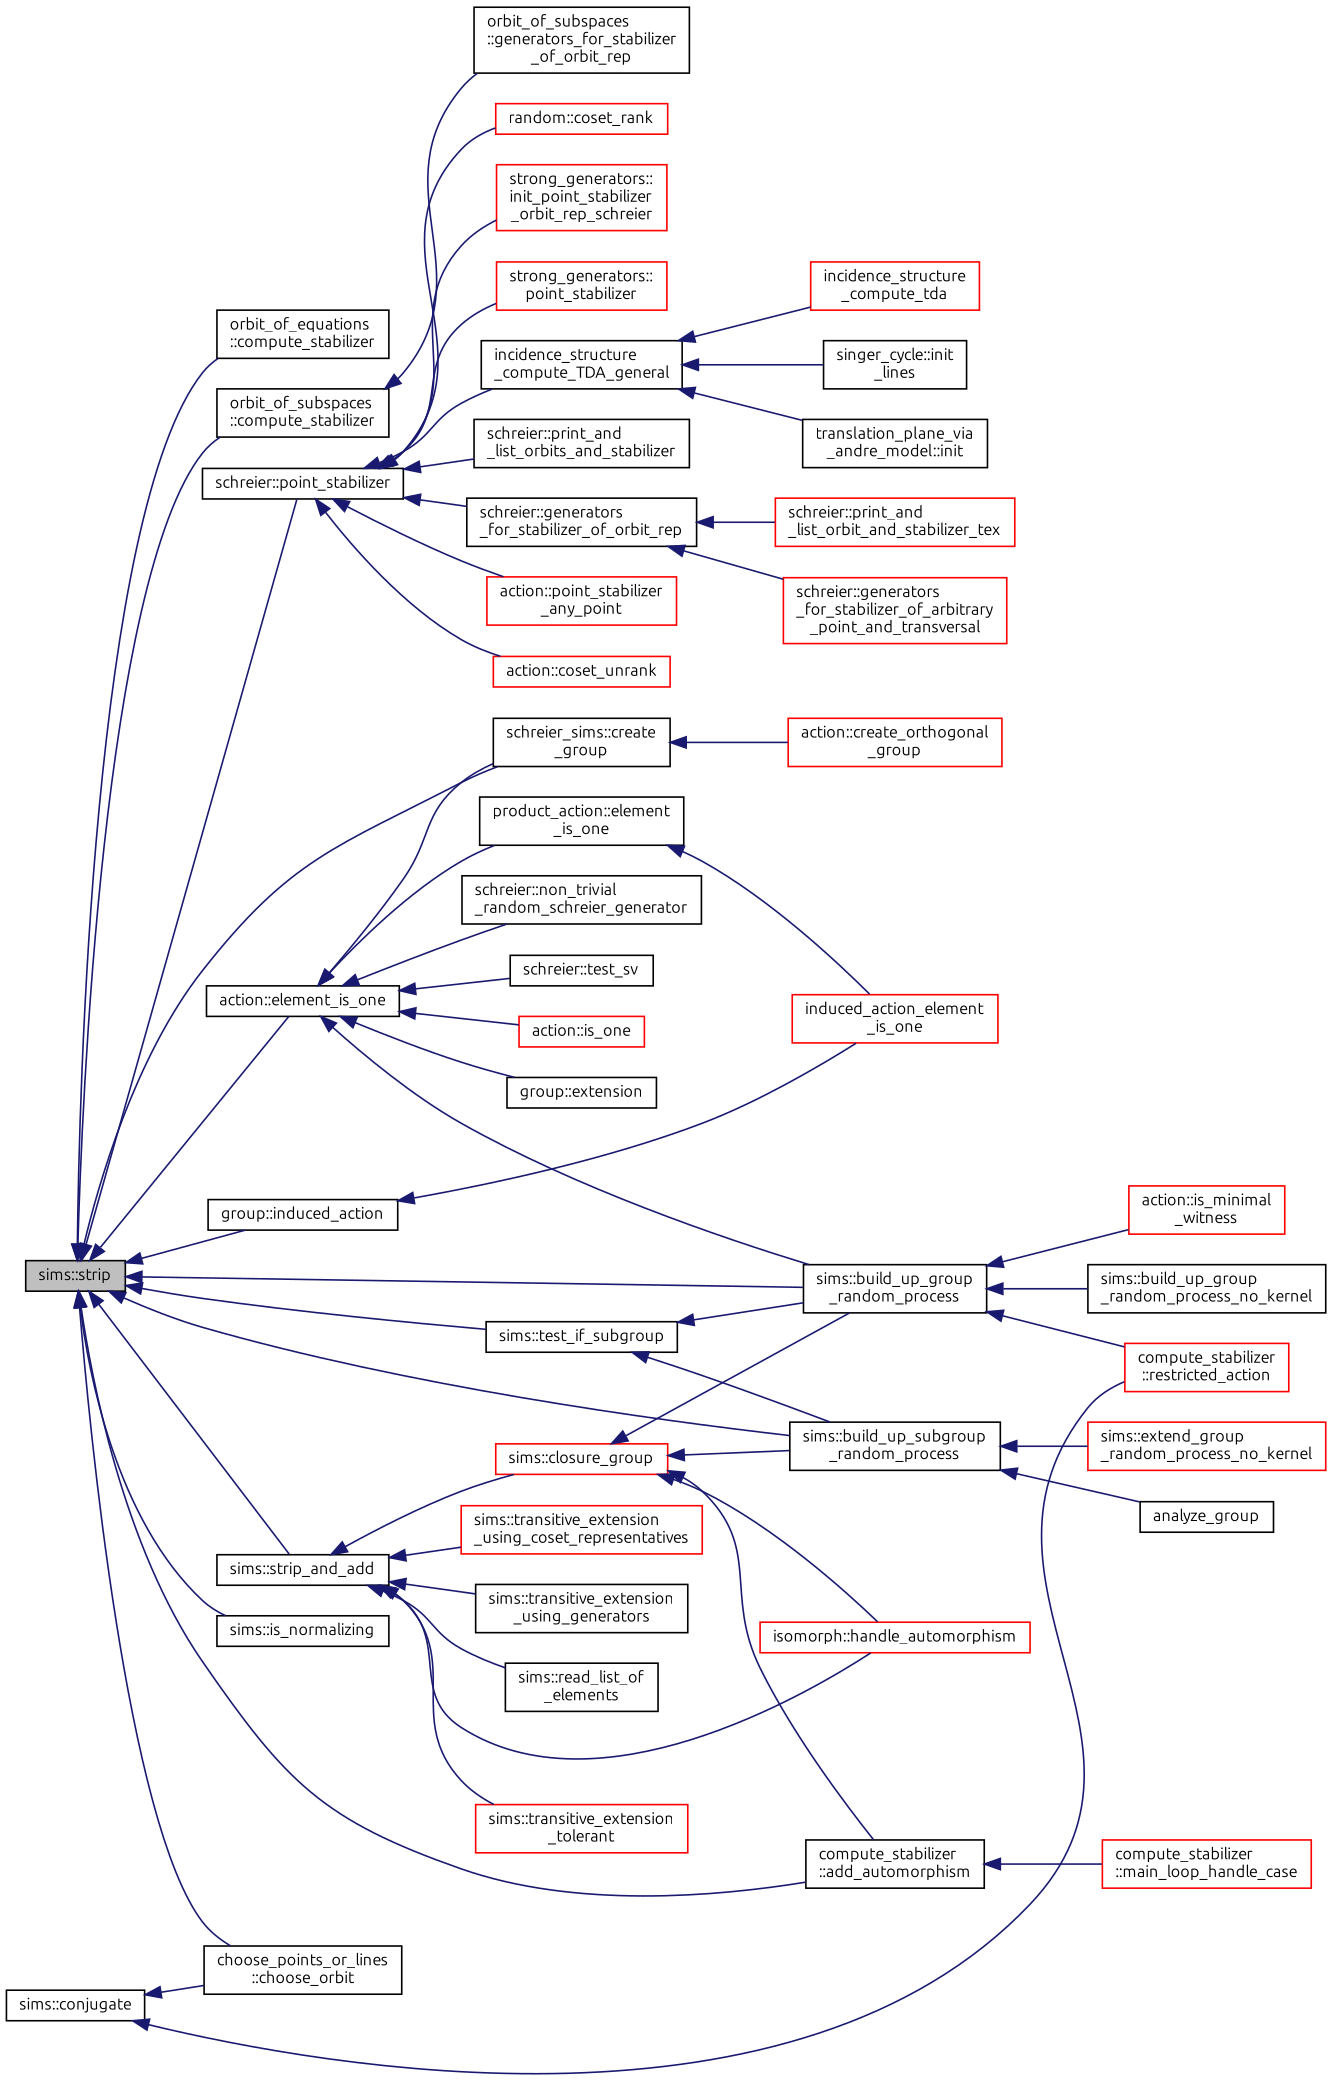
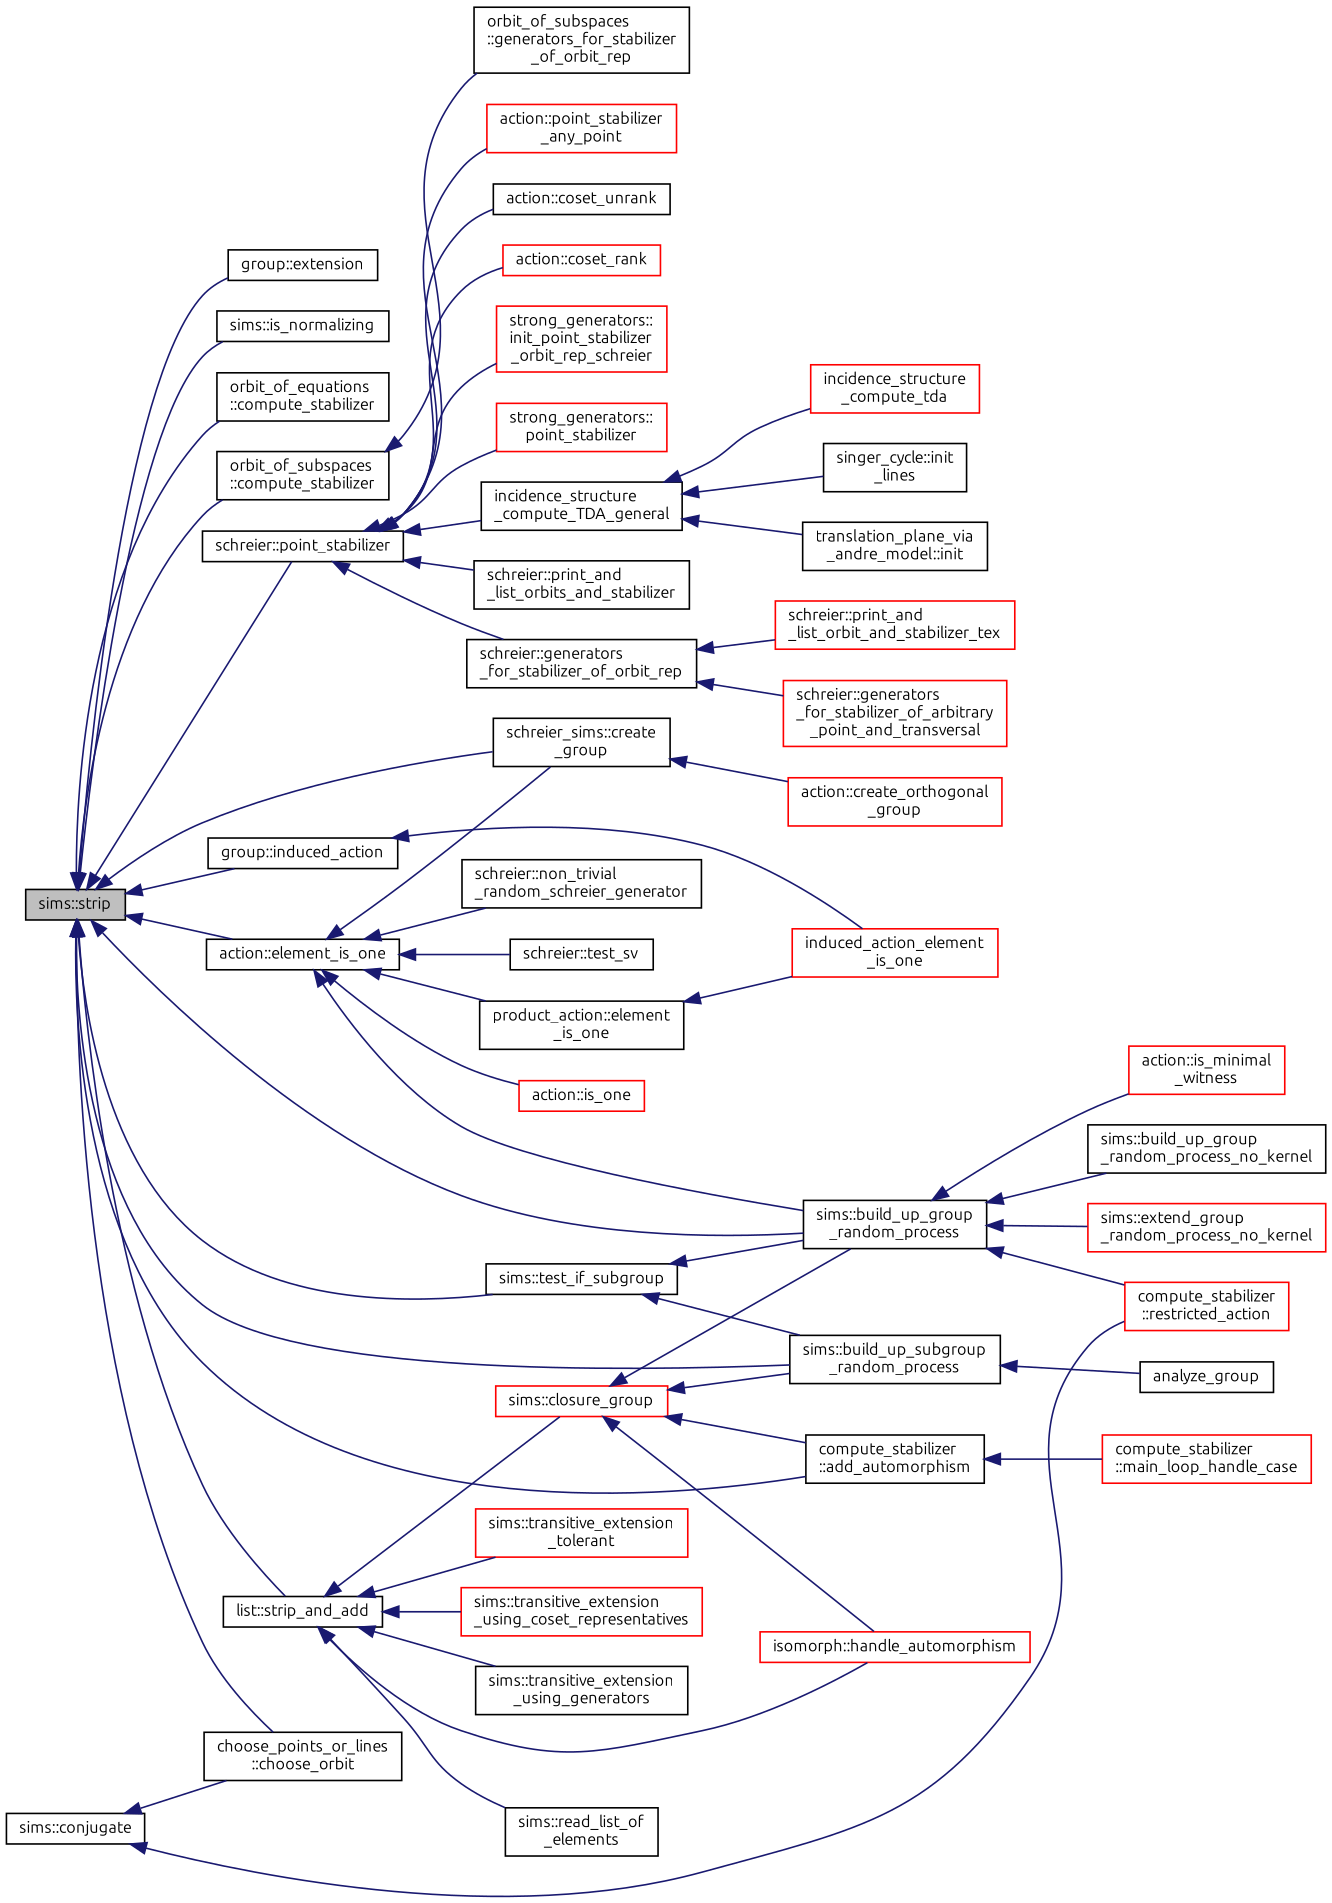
node "random::coset_rank": label "random::coset_rank" -> "action::coset_rank"
node "action::coset_unrank": color red -> black
edge "group::extension" -> "action::element_is_one": now "group::extension" -> "sims::strip"
edge "sims::extend_group _random_process_no_kernel" -> "sims::build_up_subgroup _random_process": now "sims::extend_group _random_process_no_kernel" -> "sims::build_up_group _random_process"
node "sims::strip_and_add": label "sims::strip_and_add" -> "list::strip_and_add"
